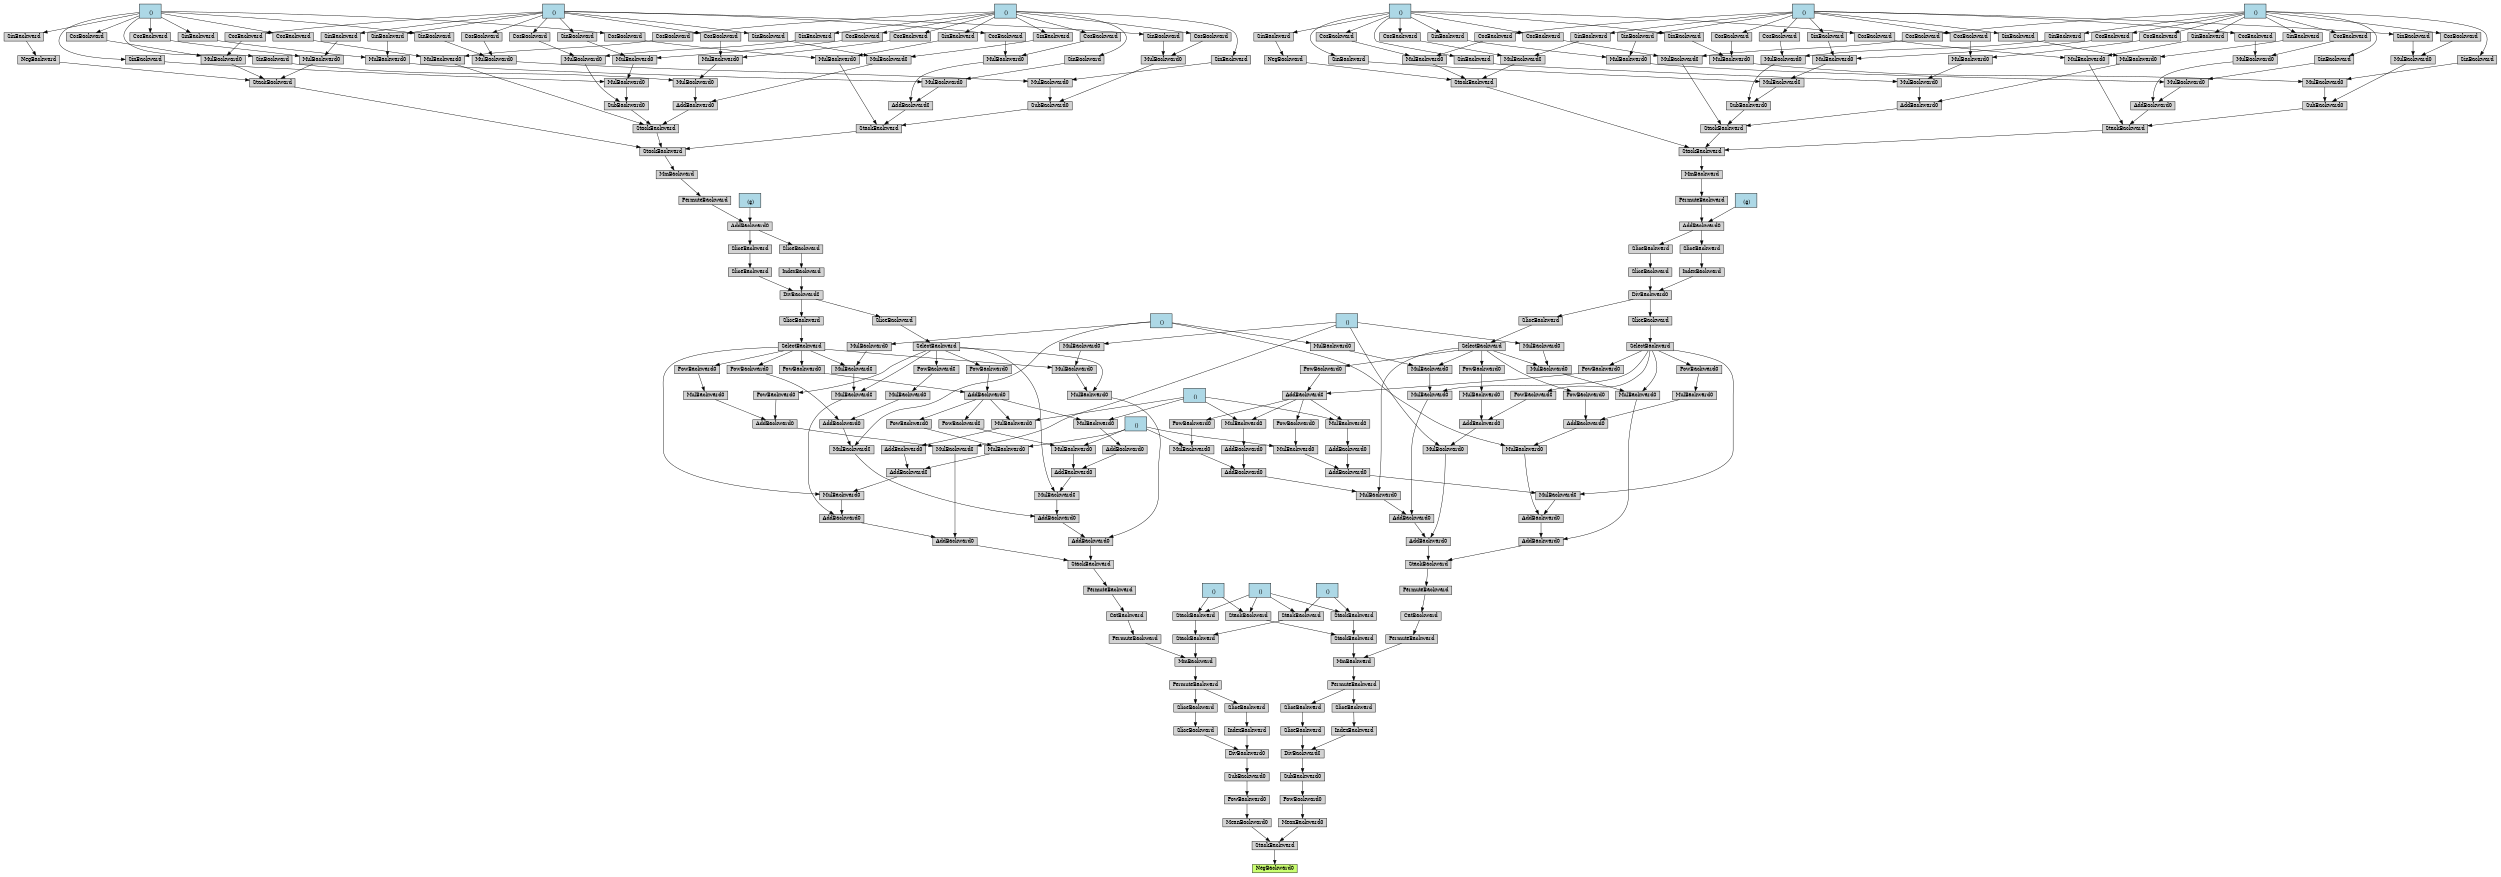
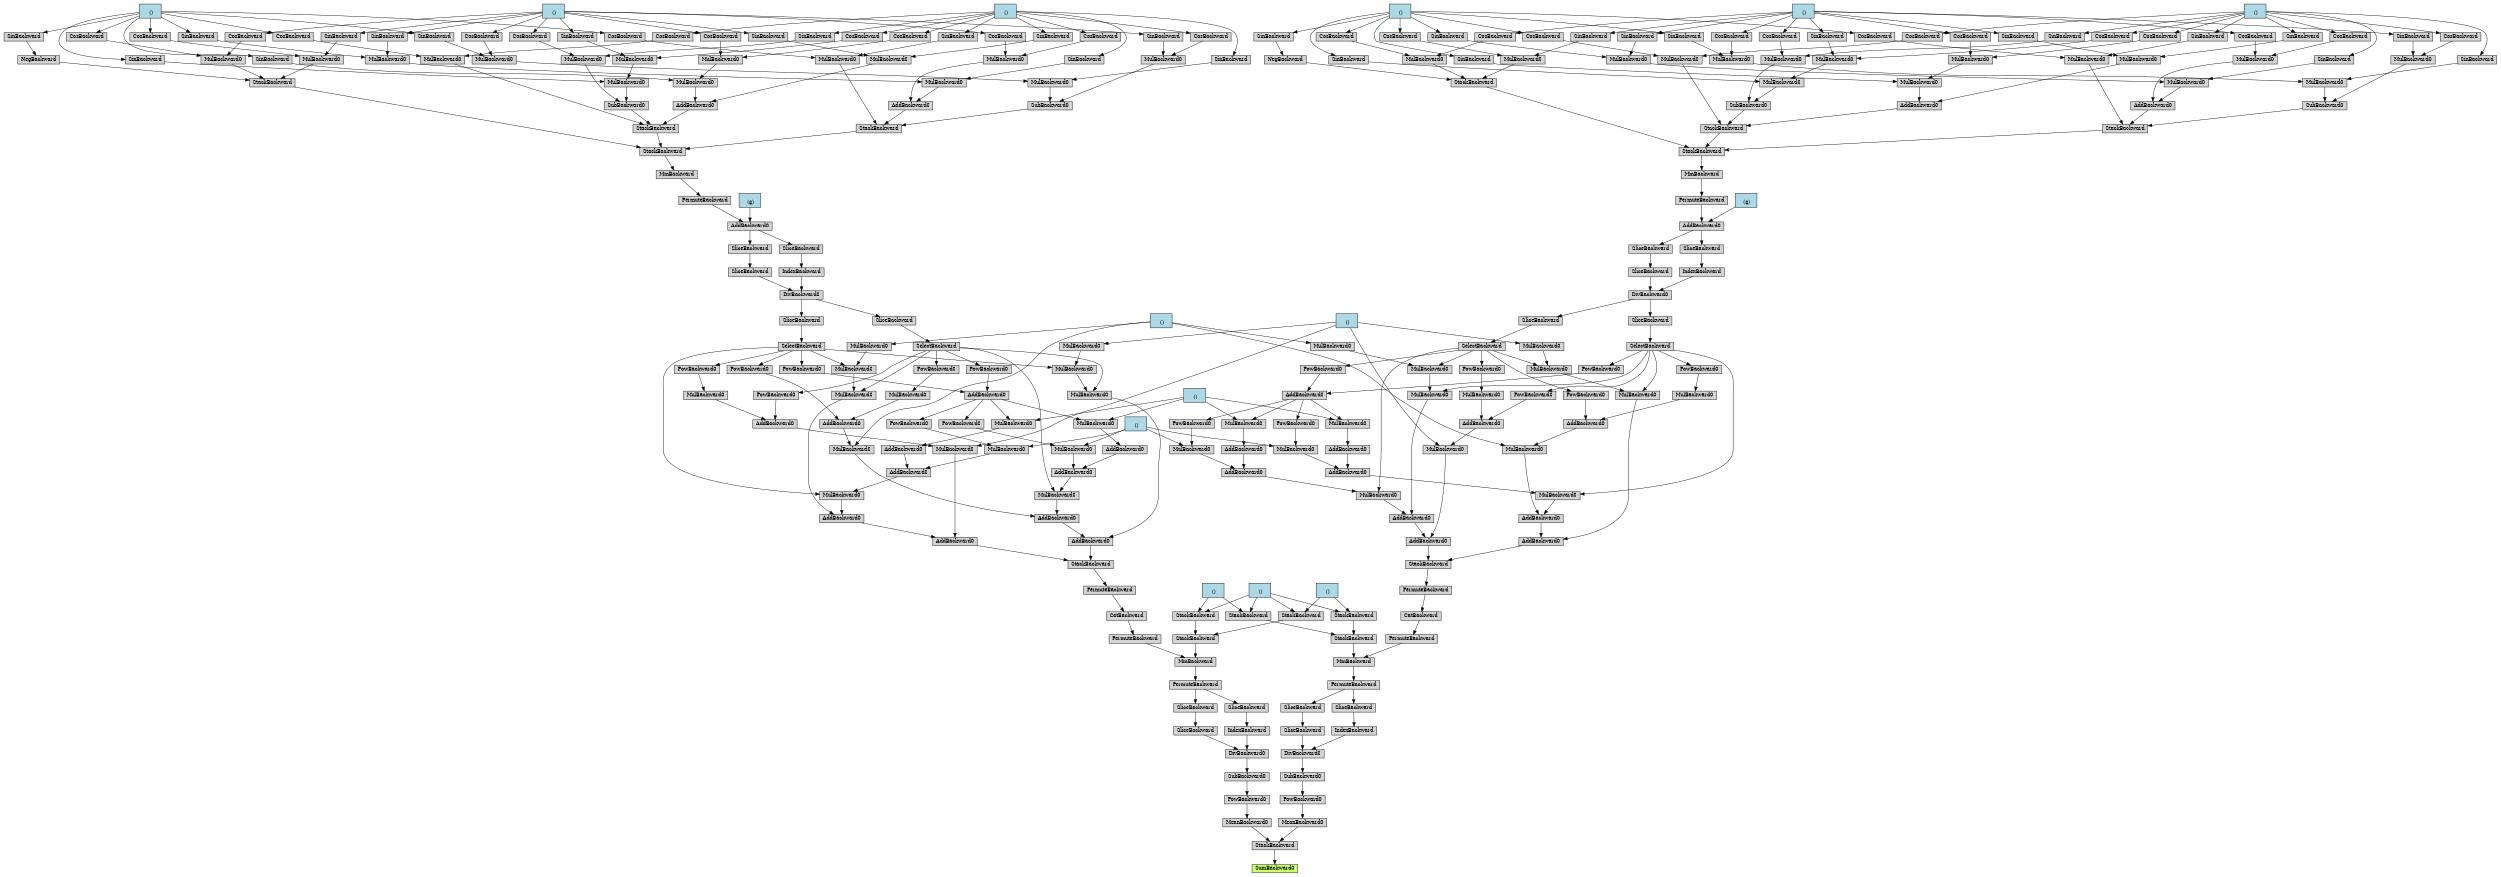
node "NegBackward0": label "NegBackward0" -> "SumBackward0"
